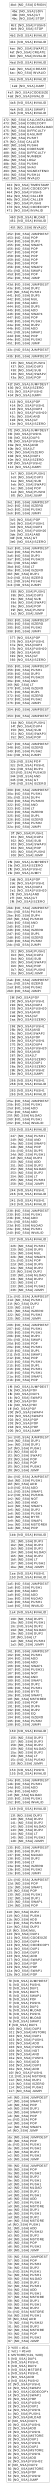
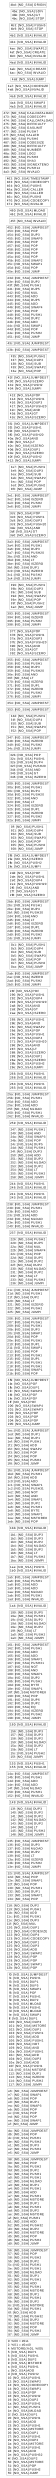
node "4aa: [NO_SSA] INVALID": removed
